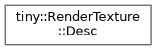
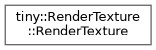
node "tiny::RenderTexture ::Desc": label "tiny::RenderTexture ::Desc" -> "tiny::RenderTexture ::RenderTexture"
